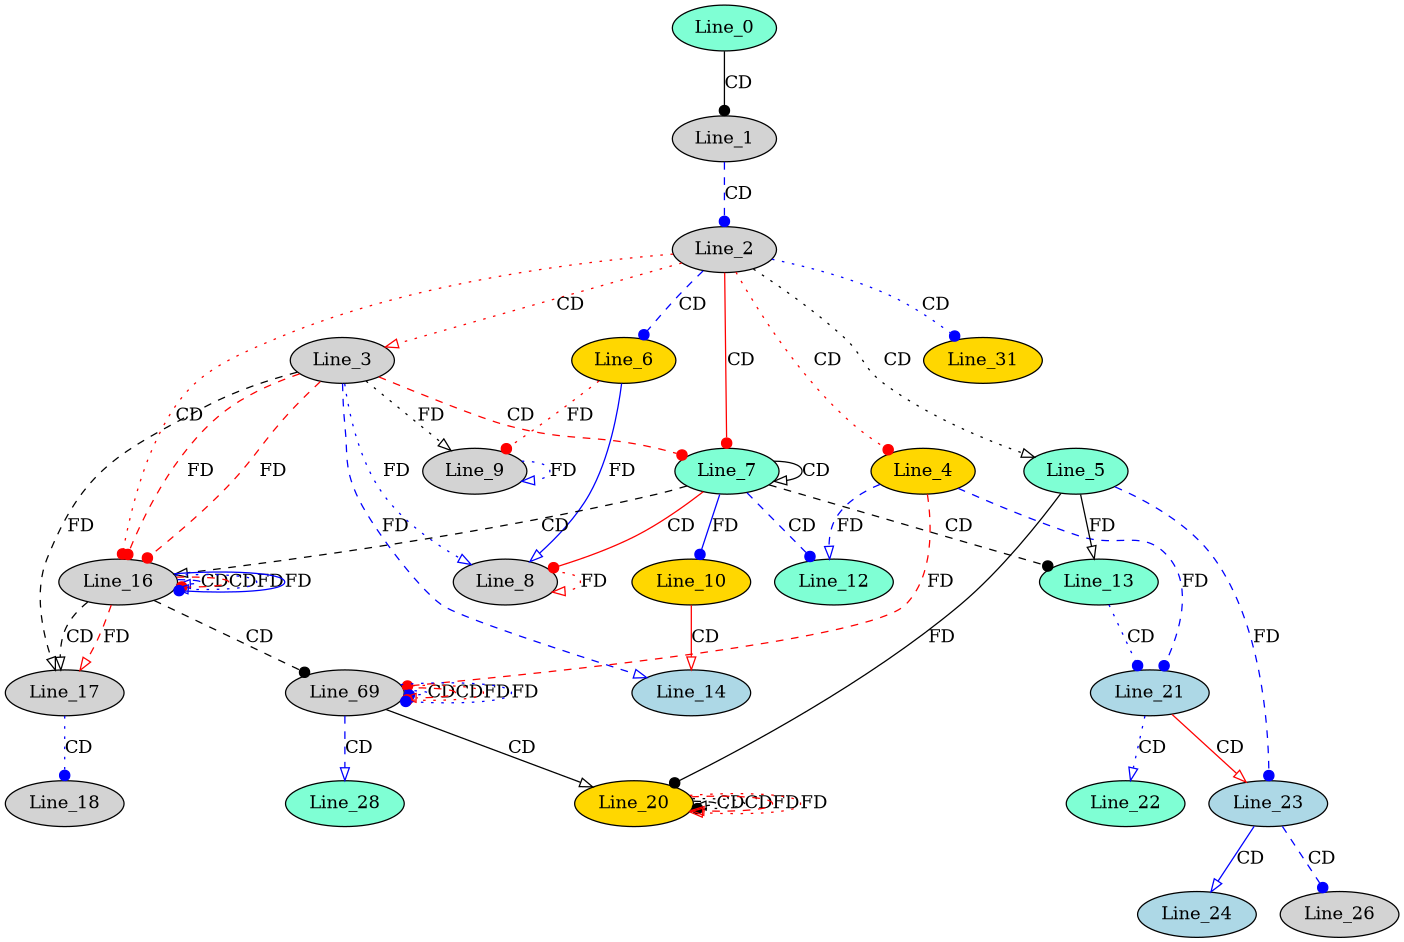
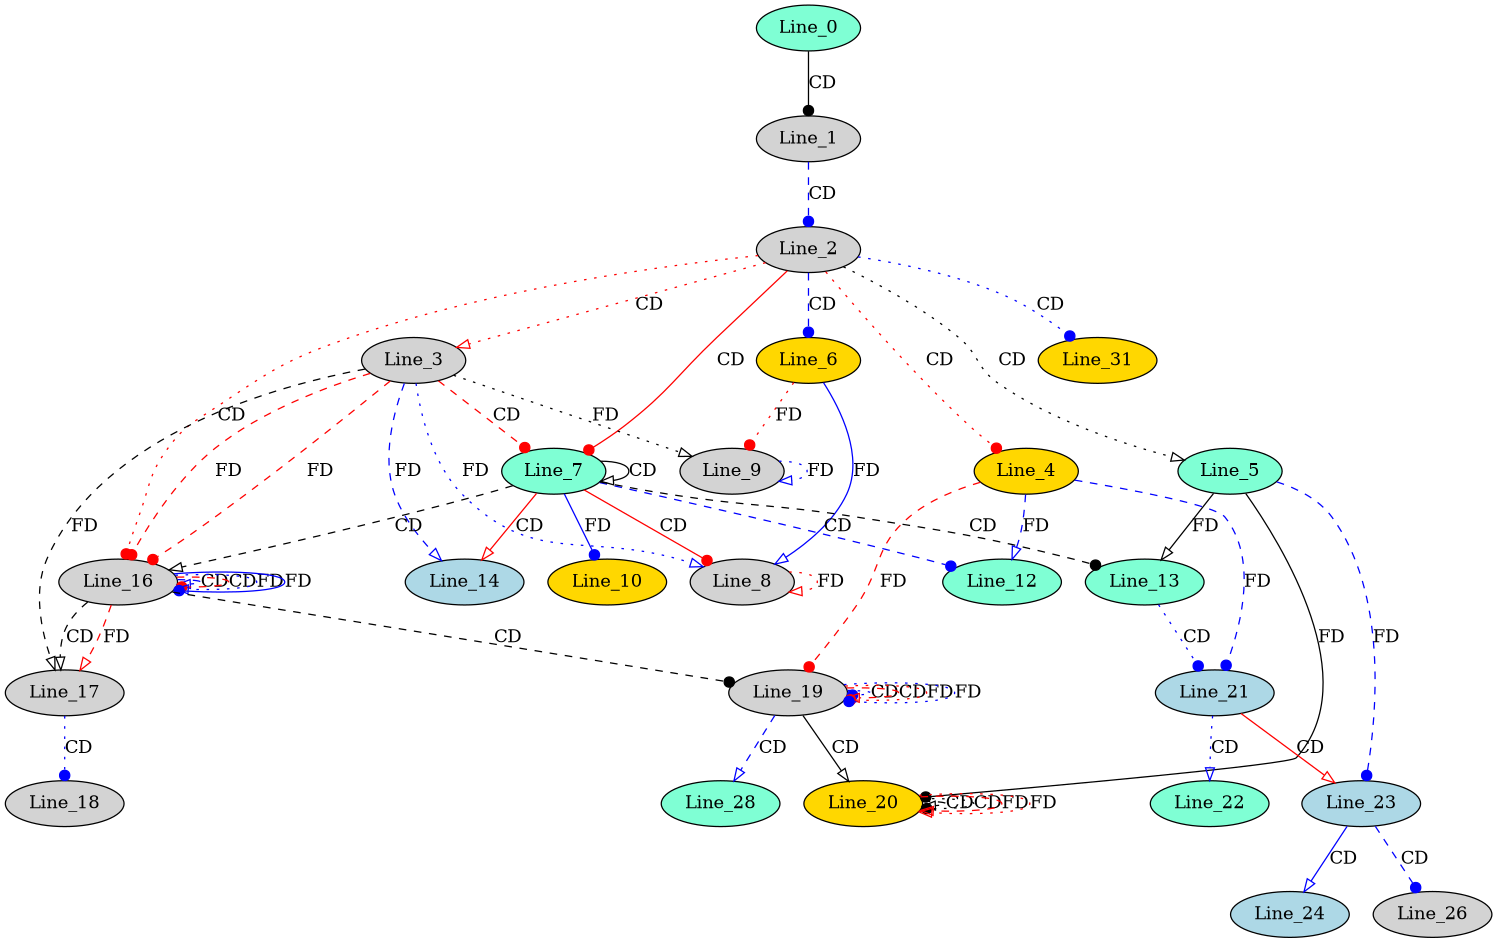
edge "Line_10" -> "Line_14": now "Line_7" -> "Line_14"
node "Line_69": label "Line_69" -> "Line_19"
